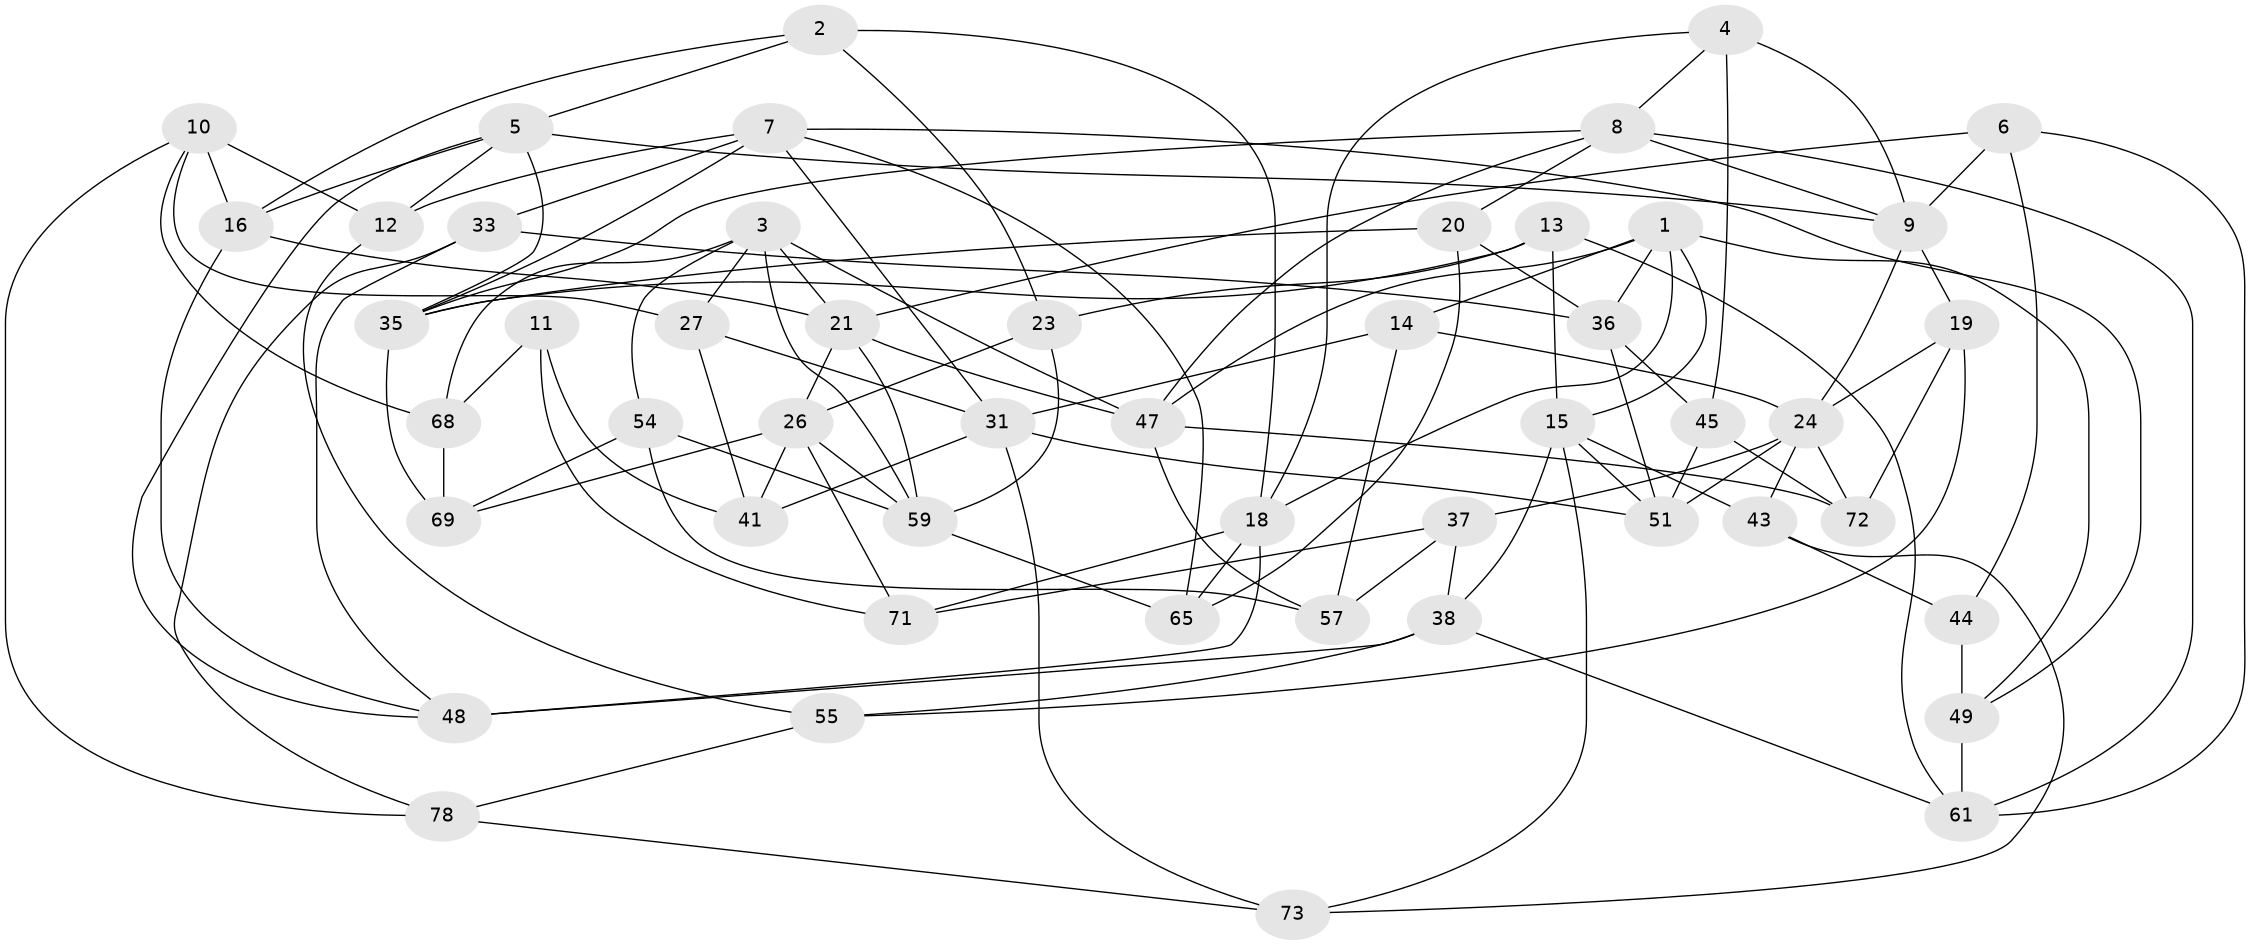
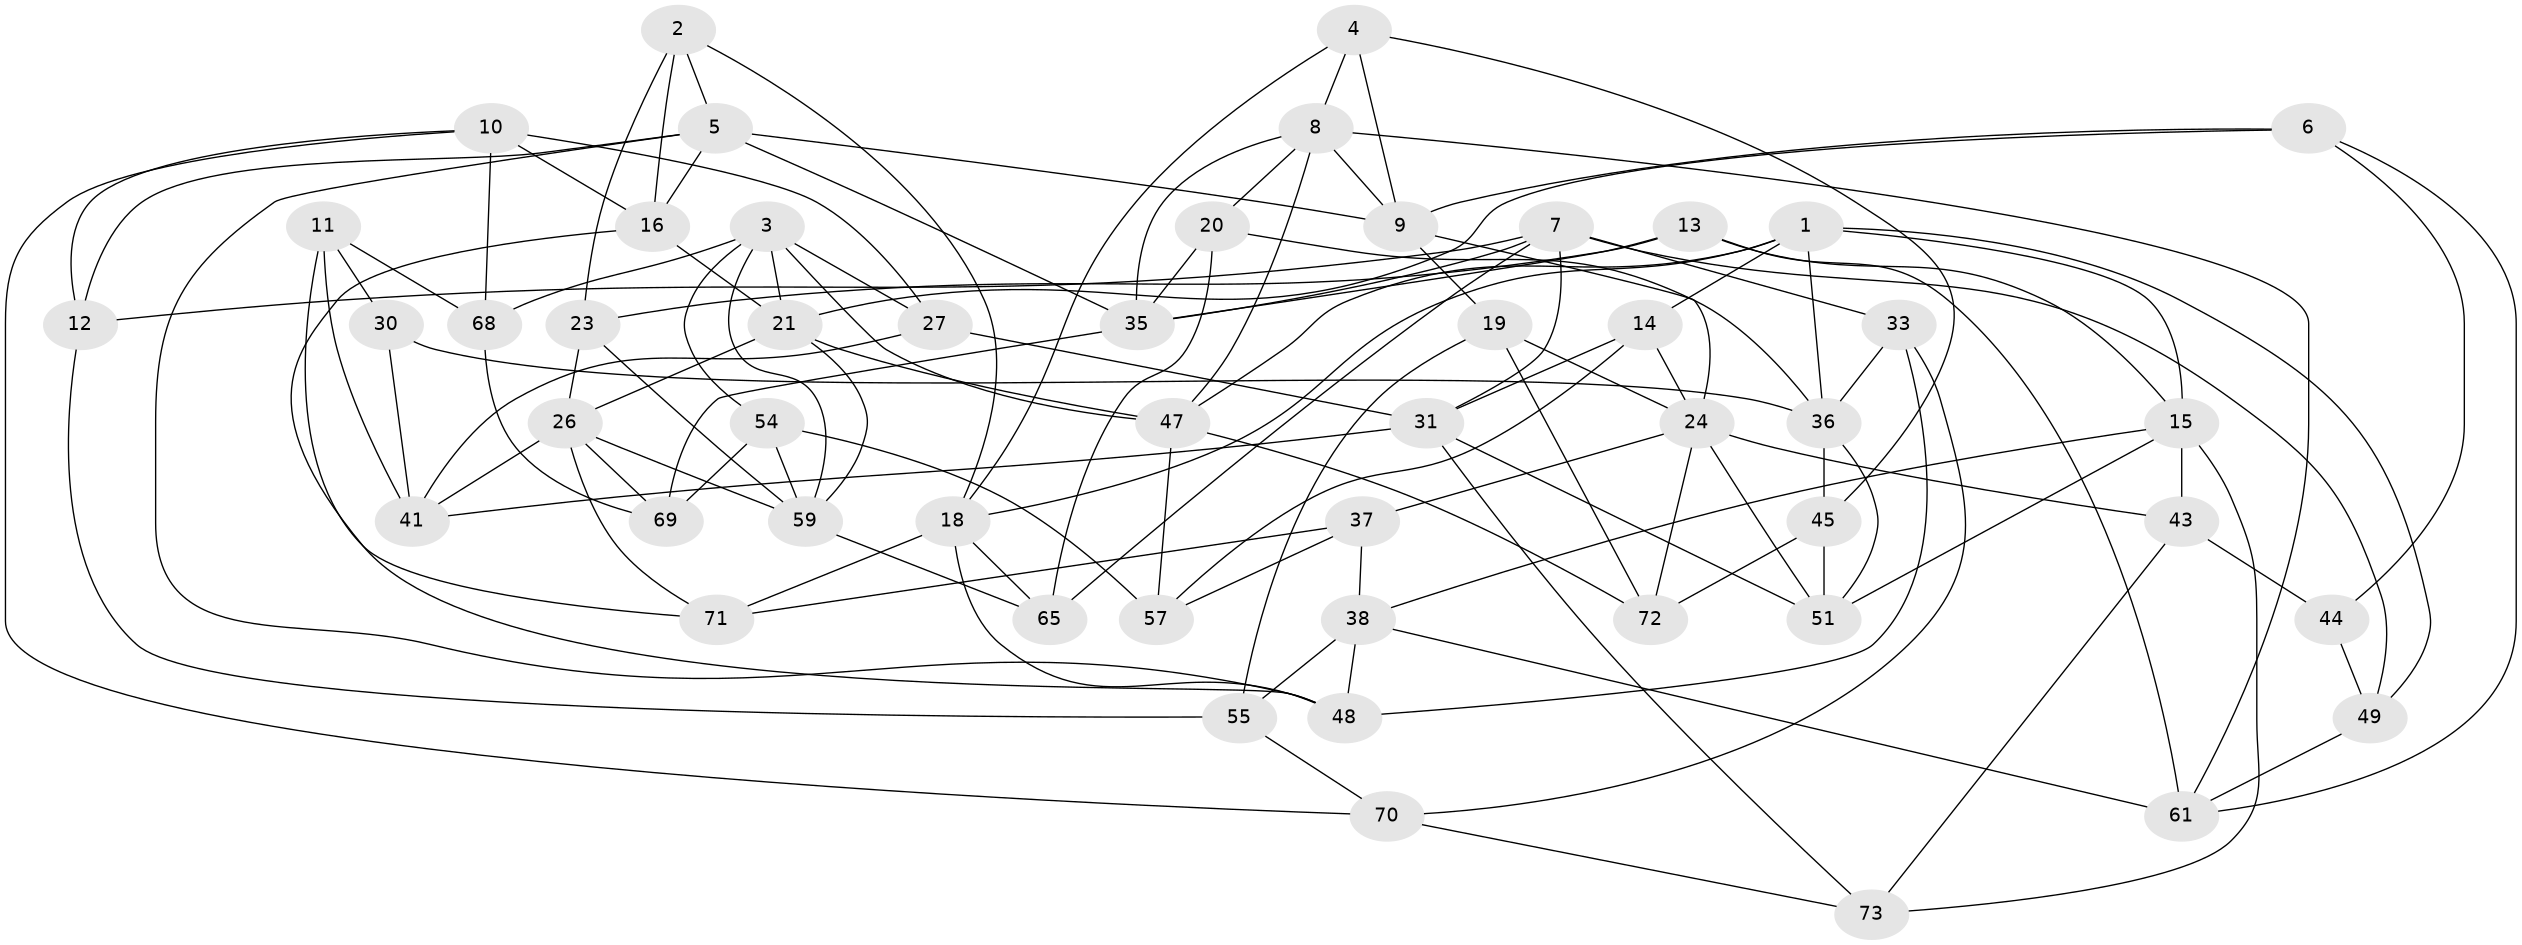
node "30": added
node "78": label "78" -> "70"
